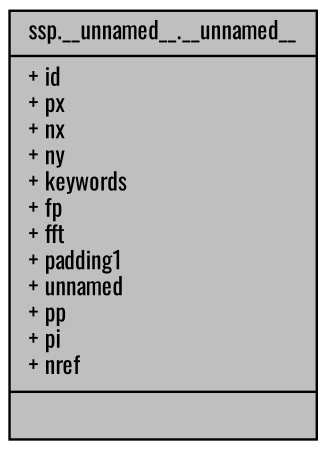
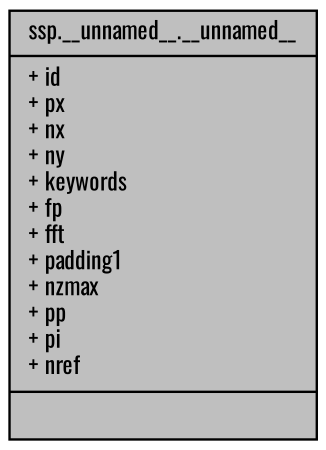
node "ssp.__unnamed__.__unnamed__": text "+ unnamed" -> "+ nzmax"
